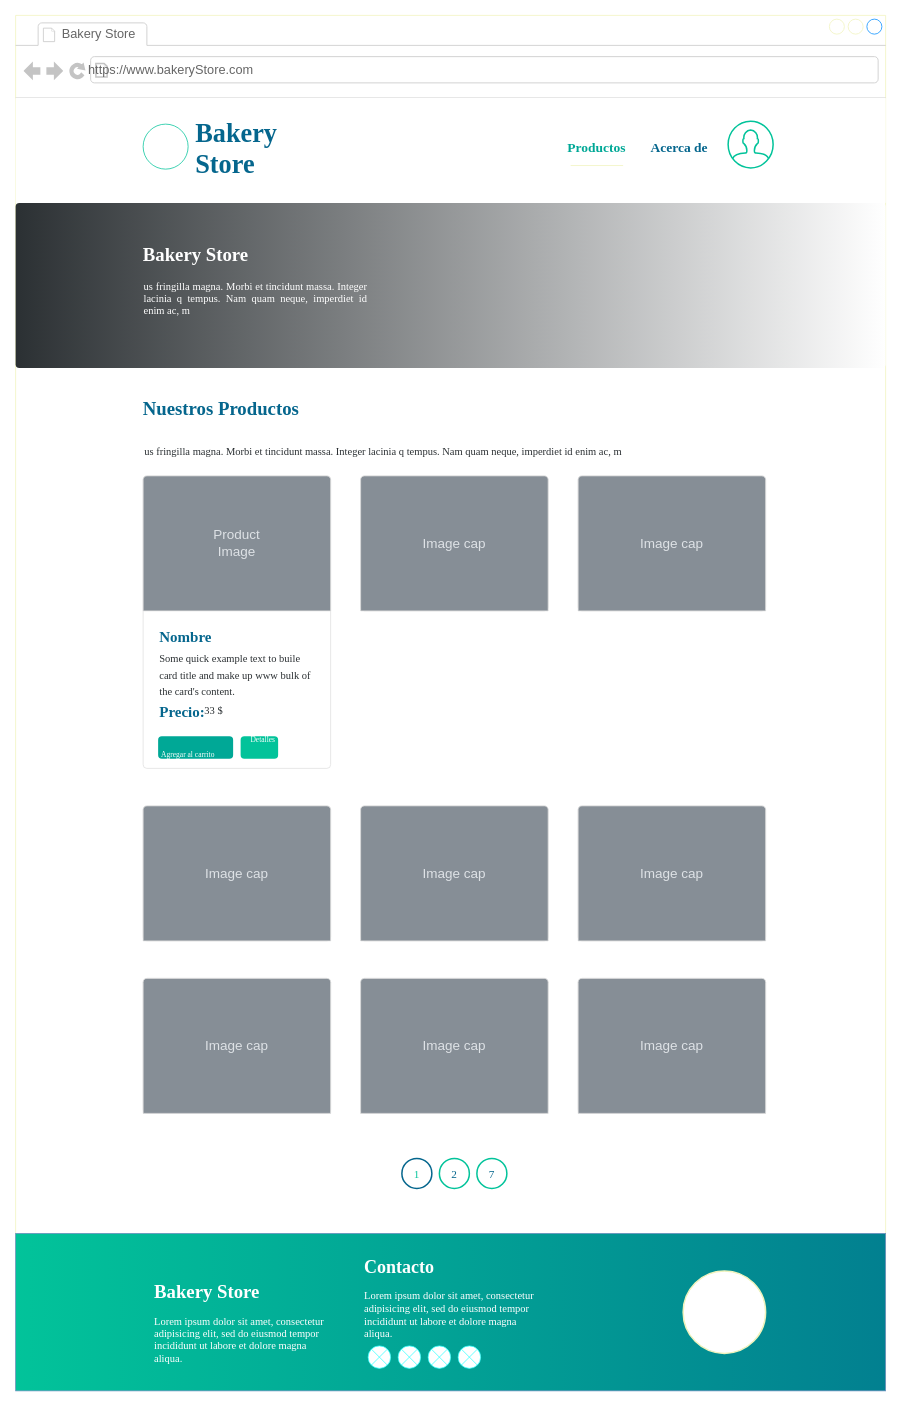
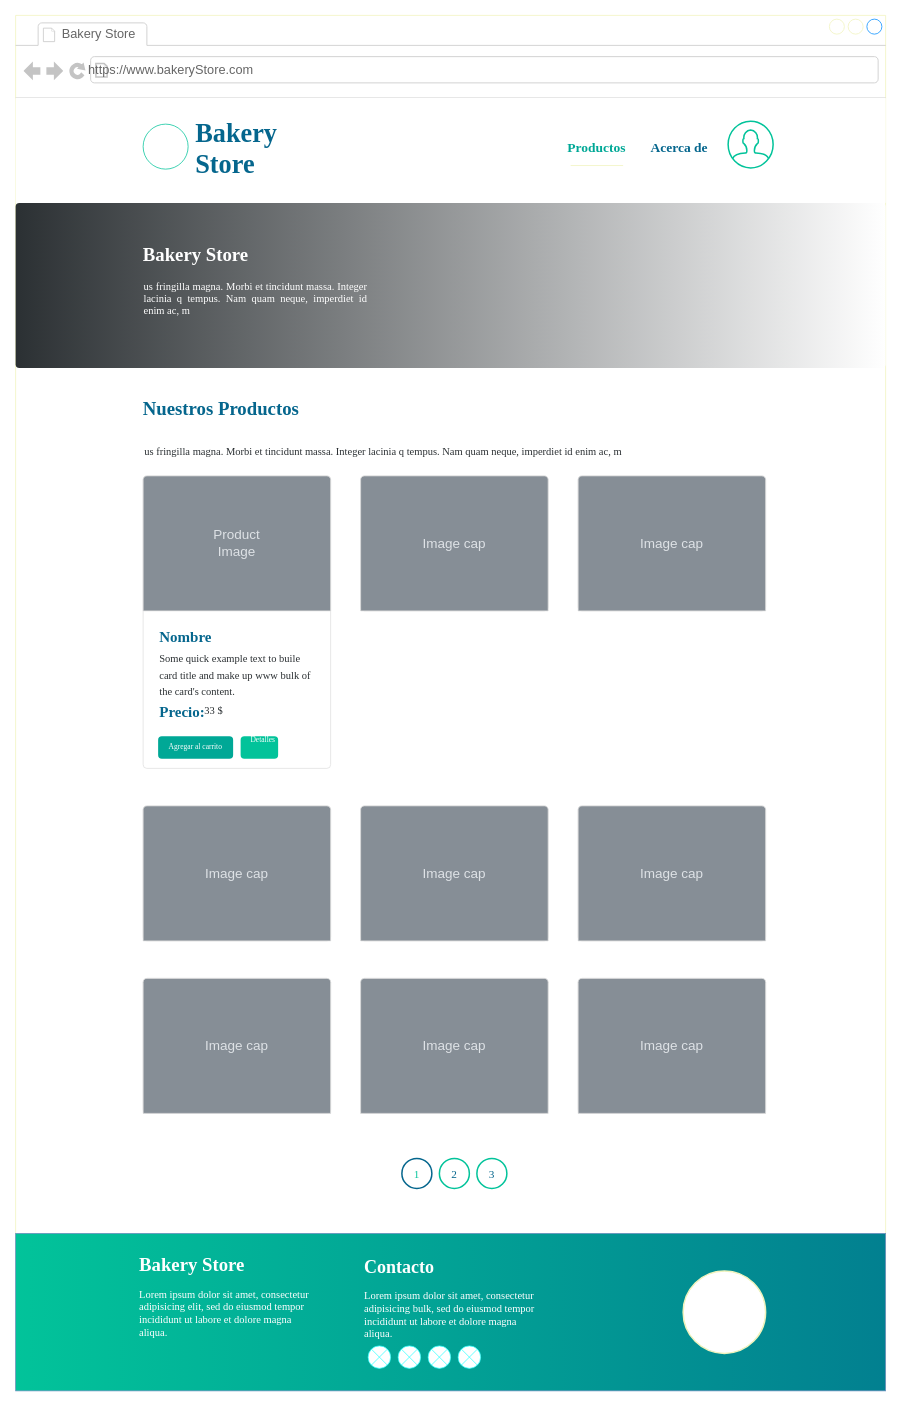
node "Agregar al carrito": moved (188, 753) -> (195, 745)
node "7": label "7" -> "3"
node "ContactoLorem ipsum dolor sit amet, consectetur adipisicing elit, sed do eiusmod tempor incididunt ut labore et dolore magna aliqua.": label "ContactoLorem ipsum dolor sit amet, consectetur adipisicing elit, sed do eiusmod tempor incididunt ut labore et dolore magna aliqua." -> "ContactoLorem ipsum dolor sit amet, consectetur adipisicing bulk, sed do eiusmod tempor incididunt ut labore et dolore magna aliqua."
node "Bakery StoreLorem ipsum dolor sit amet, consectetur adipisicing elit, sed do eiusmod tempor incididunt ut labore et dolore magna aliqua.": moved (240, 1323) -> (225, 1297)
